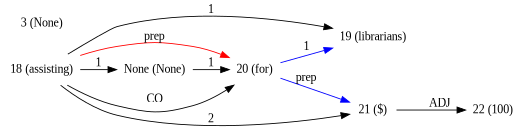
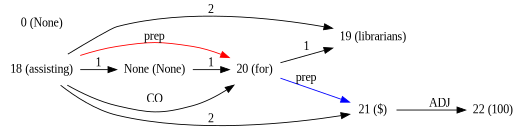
edge "18 (assisting)" -> "19 (librarians)": label "1" -> "2"
node "3 (None)": label "3 (None)" -> "0 (None)"
edge "20 (for)" -> "19 (librarians)": color blue -> black
